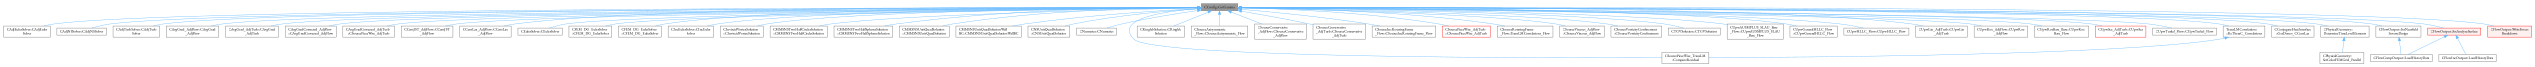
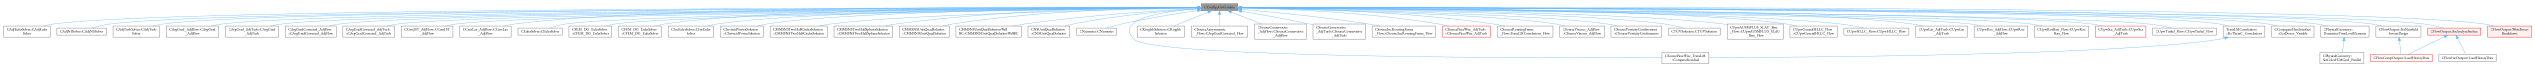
node "CAvgGradCorrected_AdjTurb ::CSourcePieceWise_AdjTurb": label "CAvgGradCorrected_AdjTurb ::CSourcePieceWise_AdjTurb" -> "CAvgGradCorrected_AdjTurb ::CAvgGradCorrected_AdjTurb"
node "CSourceAxisymmetric _Flow::CSourceAxisymmetric_Flow": label "CSourceAxisymmetric _Flow::CSourceAxisymmetric_Flow" -> "CSourceAxisymmetric _Flow::CAvgGradCorrected_Flow"
node "CUpwRoeBase_Base::CUpwRoe Base_Flow": label "CUpwRoeBase_Base::CUpwRoe Base_Flow" -> "CUpwRoeBase_Flow::CUpwRoe Base_Flow"
node "CConjugateHeatInterface ::GetDonor_CCentLax": label "CConjugateHeatInterface ::GetDonor_CCentLax" -> "CConjugateHeatInterface ::GetDonor_Variable"
node "CFlowCompOutput::LoadHistoryData": color grey40 -> red
